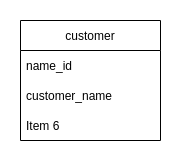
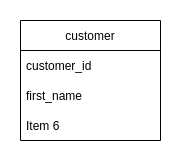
node "name_id": label "name_id" -> "customer_id"
node "customer_name": label "customer_name" -> "first_name"
